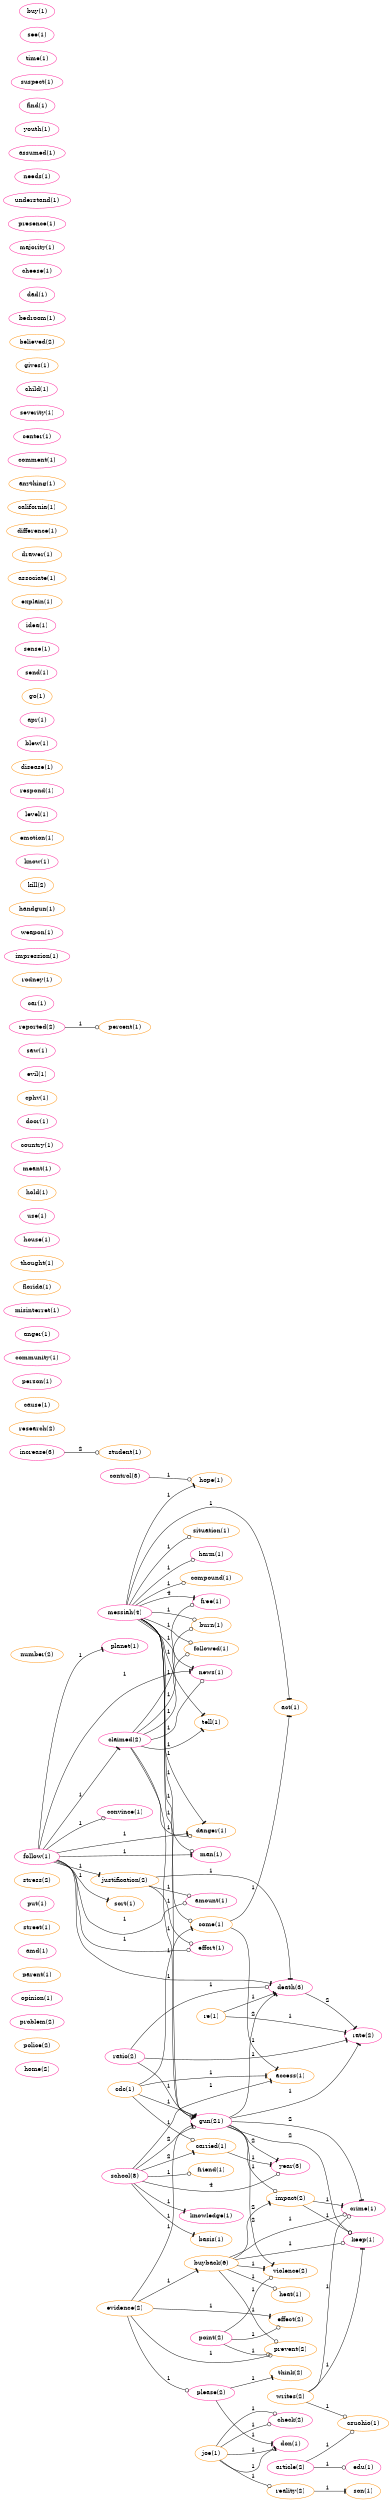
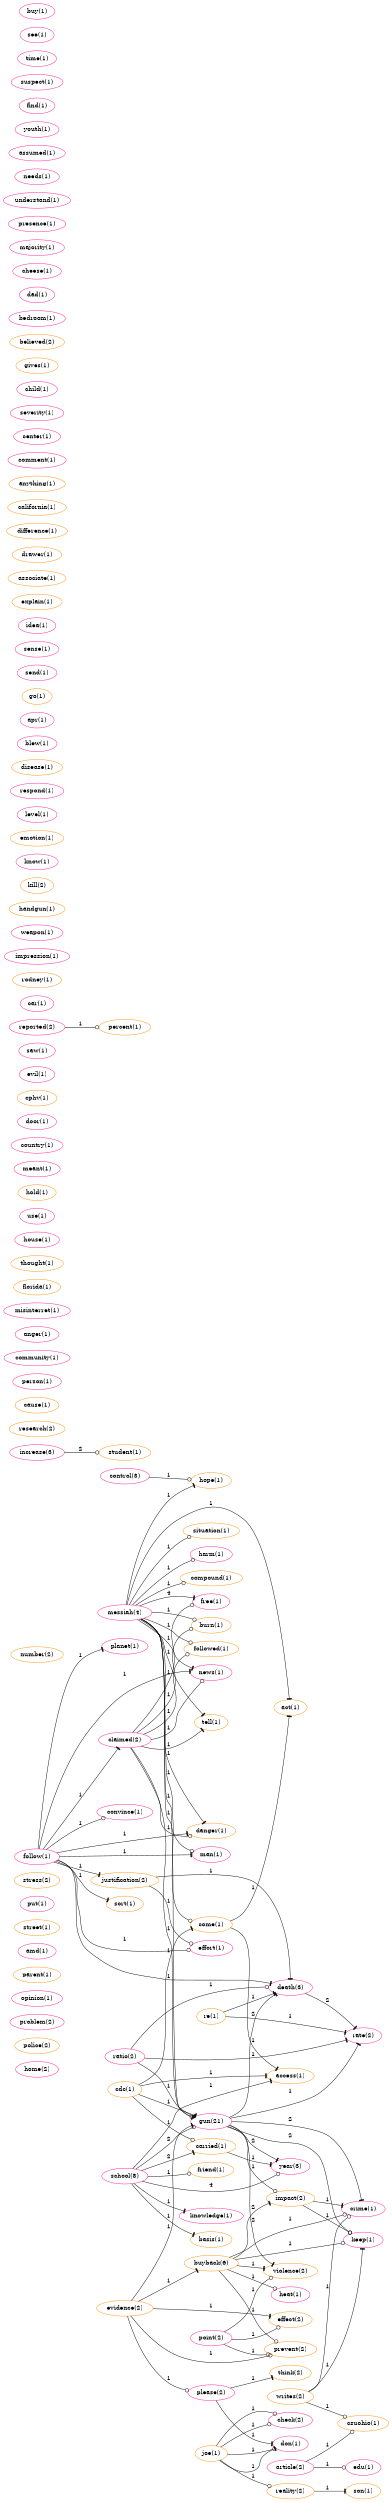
node "amount(1)": removed
node "heat(1)": color darkorange -> deeppink
